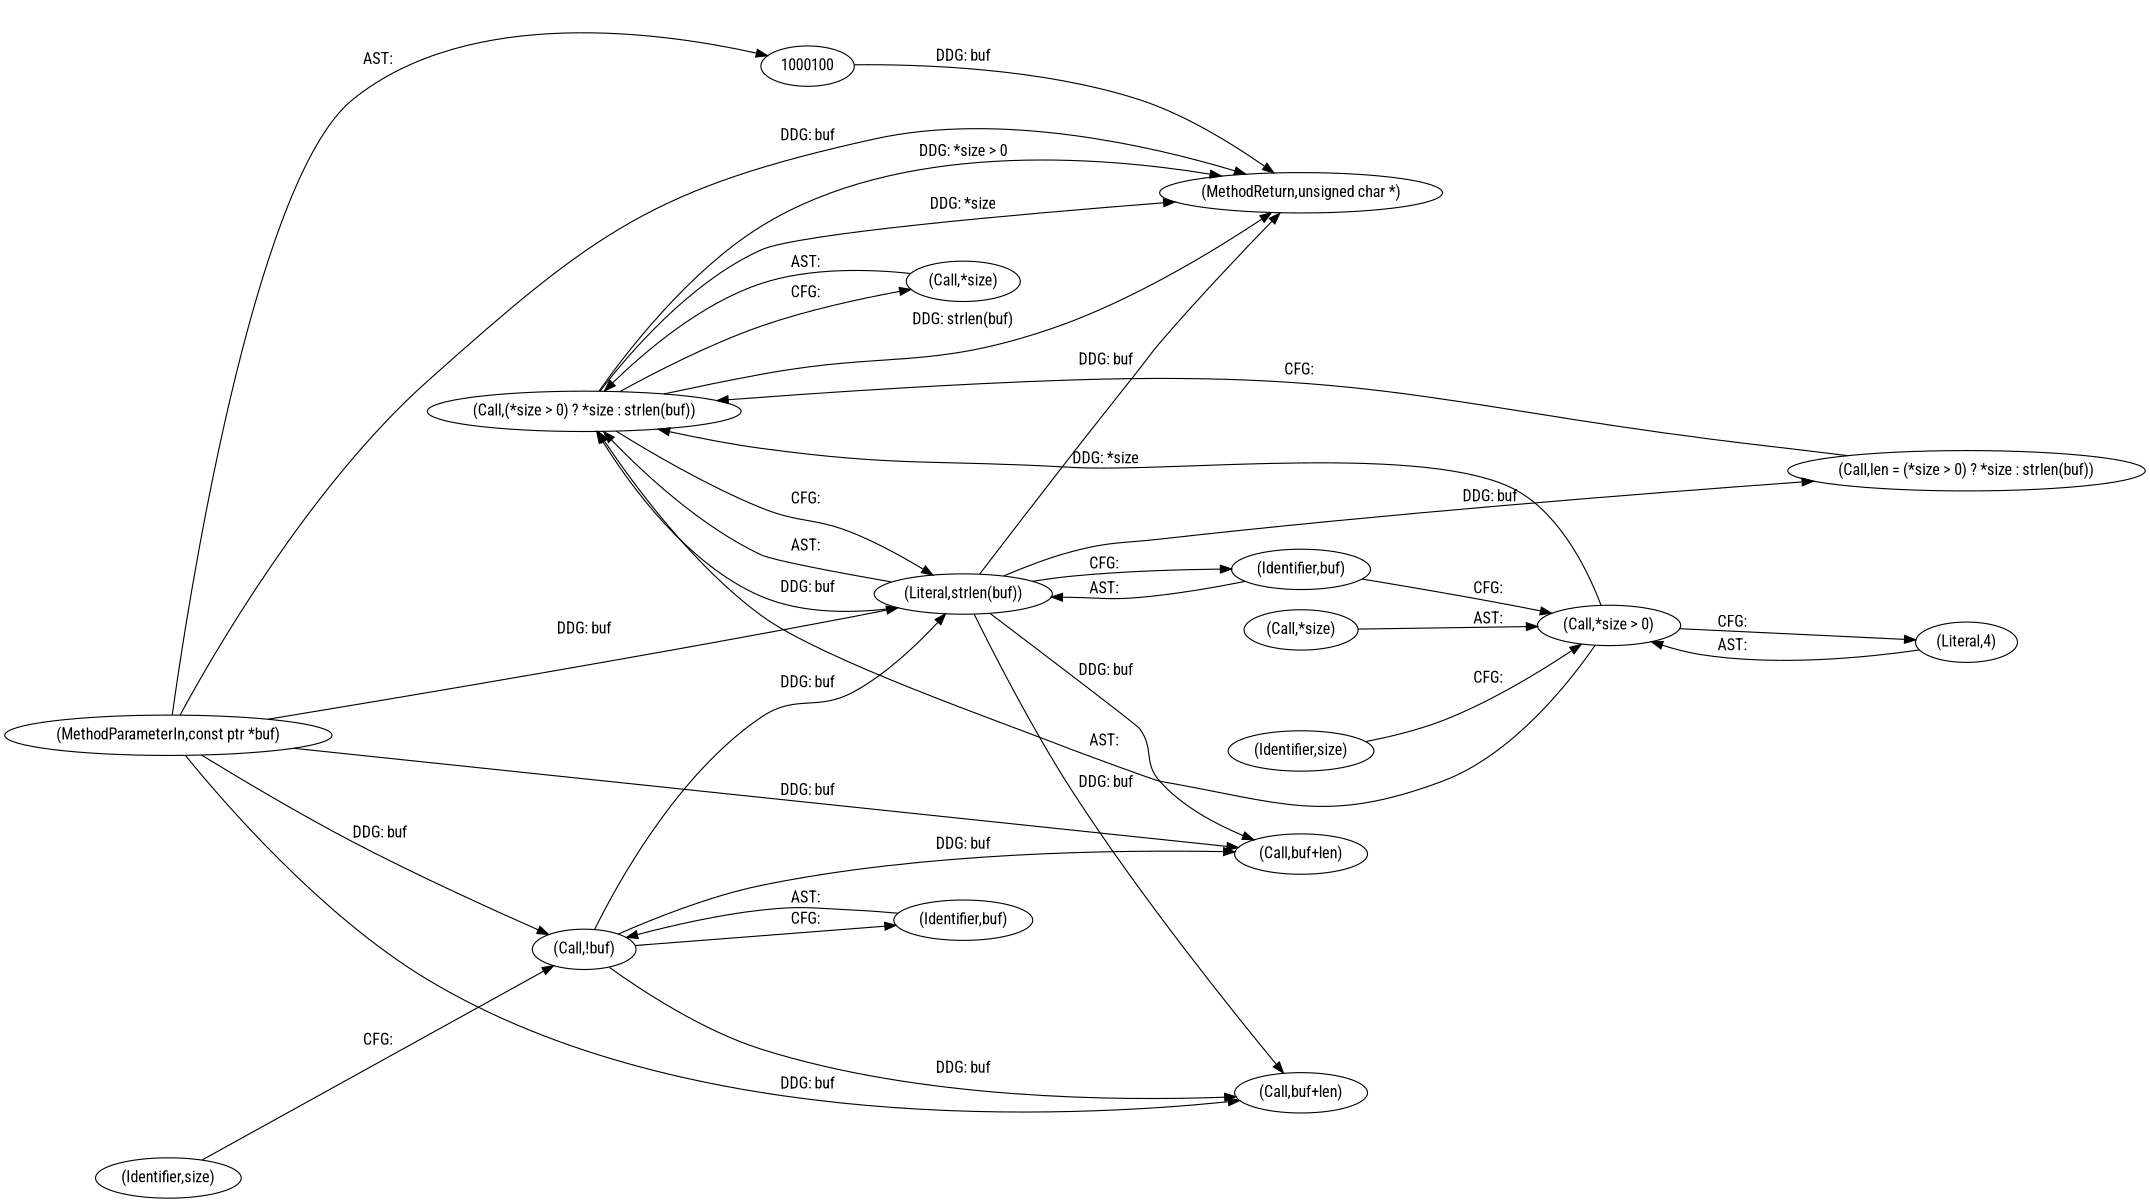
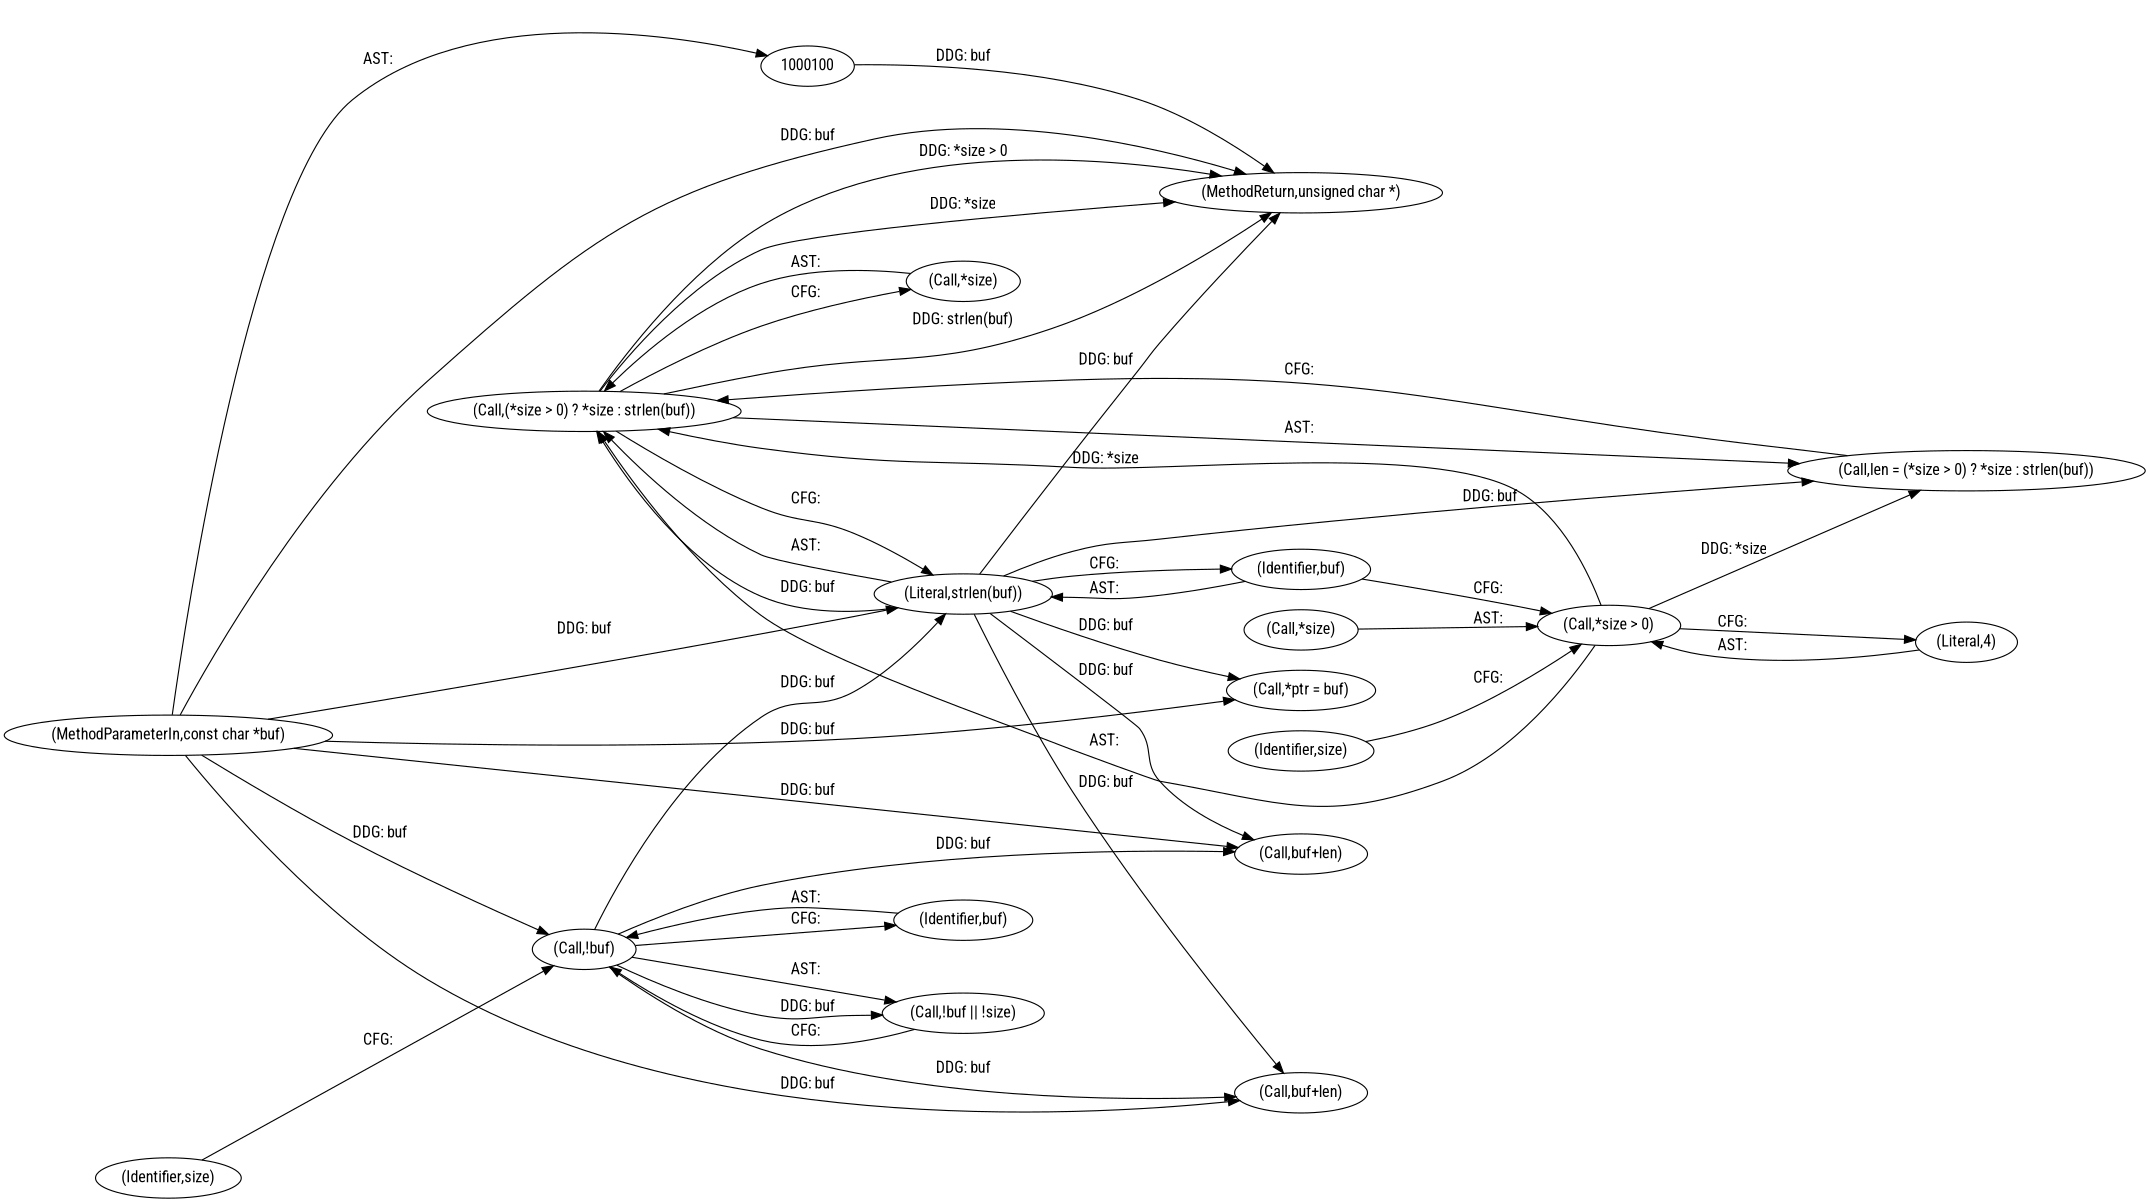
edge "(Call,(*size > 0) ? *size : strlen(buf))" -> "(Call,len = (*size > 0) ? *size : strlen(buf))": added, label "AST:"
edge "(Call,*size > 0)" -> "(Call,len = (*size > 0) ? *size : strlen(buf))": added, label "DDG: *size"
node "(Call,*ptr = buf)": added
node "(MethodParameterIn,const ptr *buf)": label "(MethodParameterIn,const ptr *buf)" -> "(MethodParameterIn,const char *buf)"
node "(Call,!buf || !size)": added
